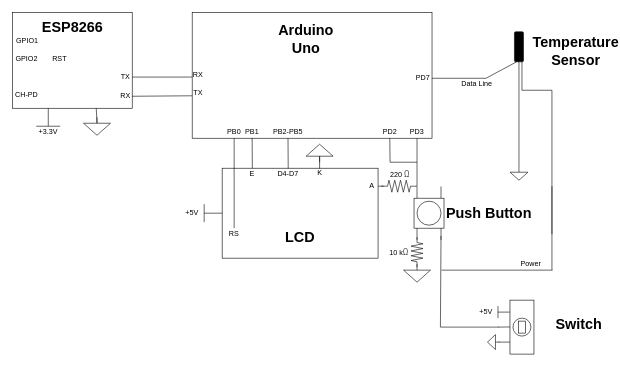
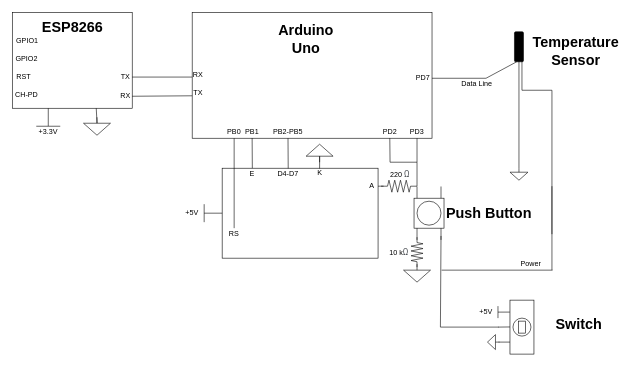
node "RST": moved (60, 57) -> (24, 75)
node "LCD": removed
